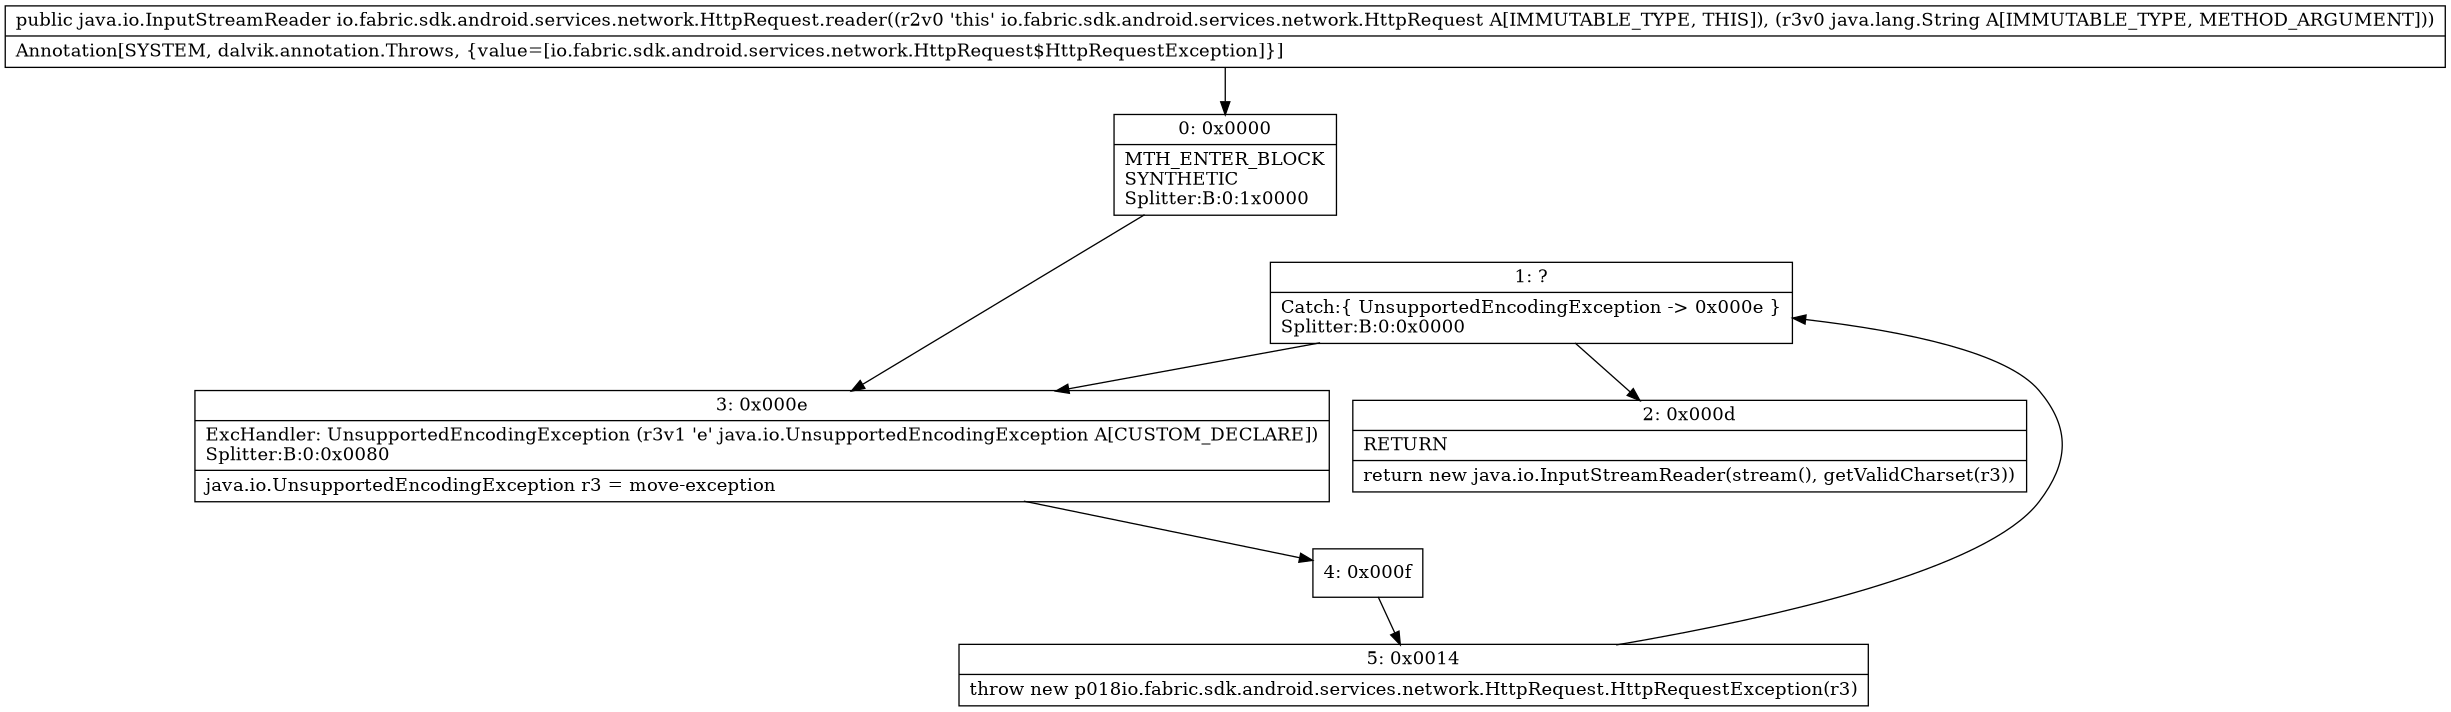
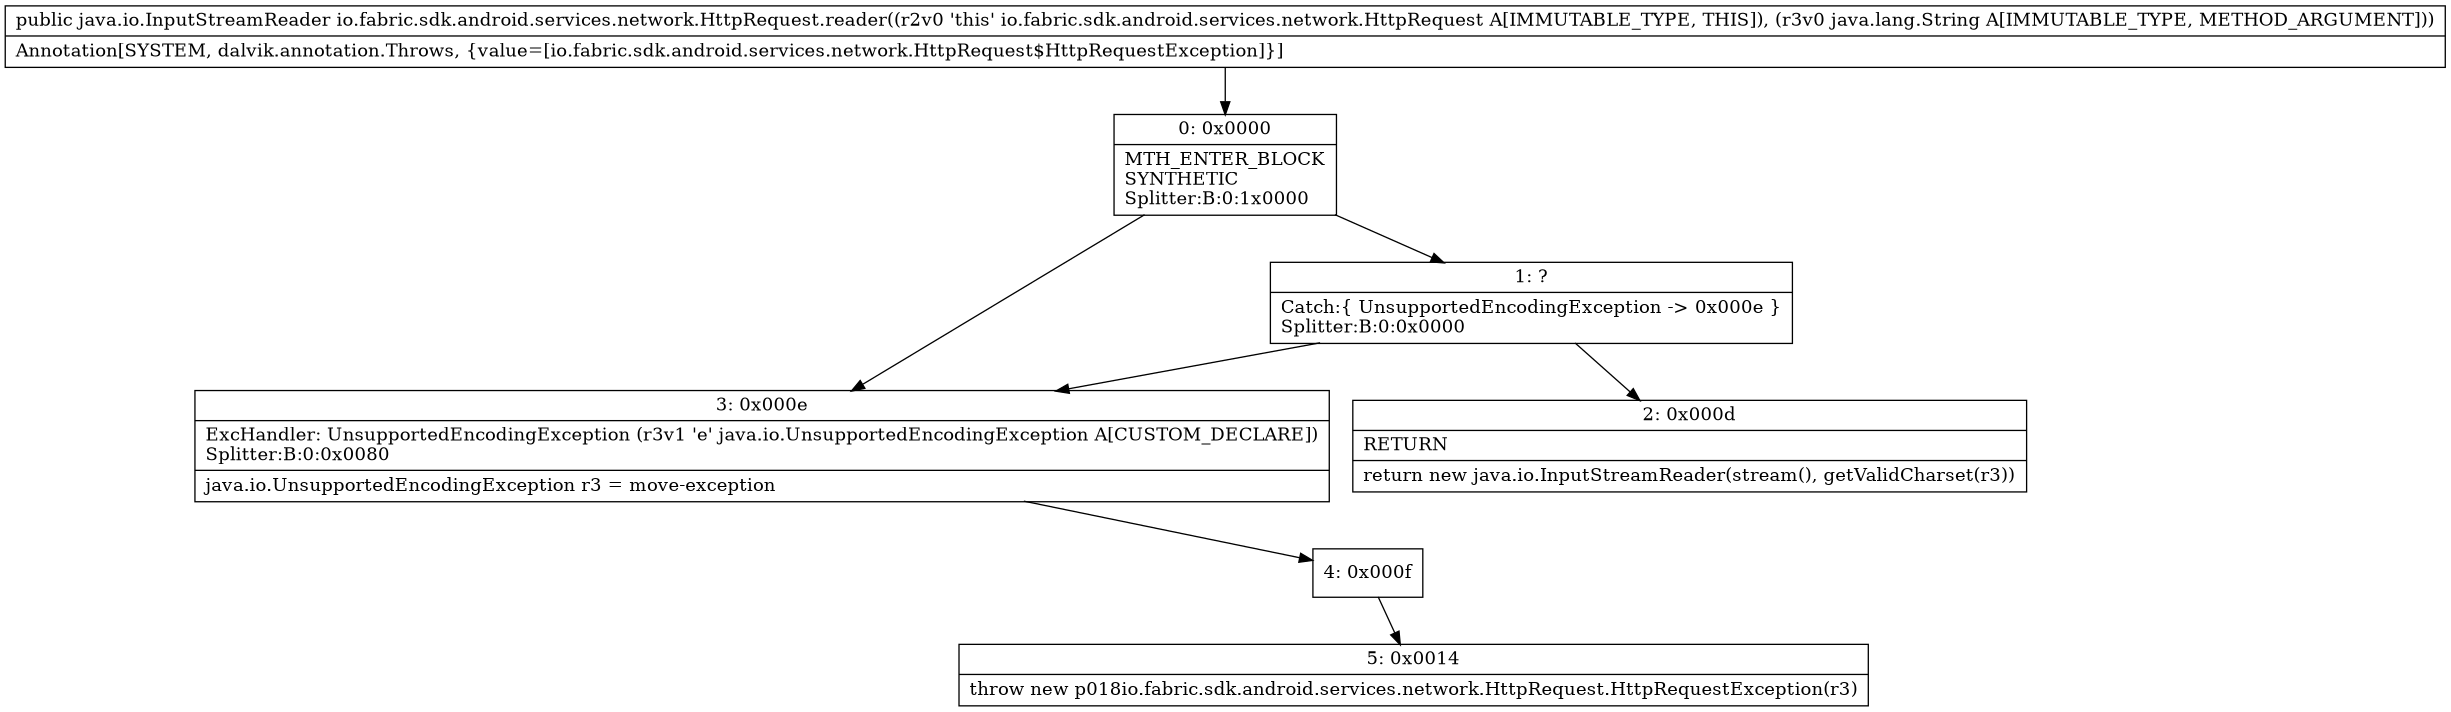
edge "5: 0x0014" -> "1: ?": now "0: 0x0000" -> "1: ?"
